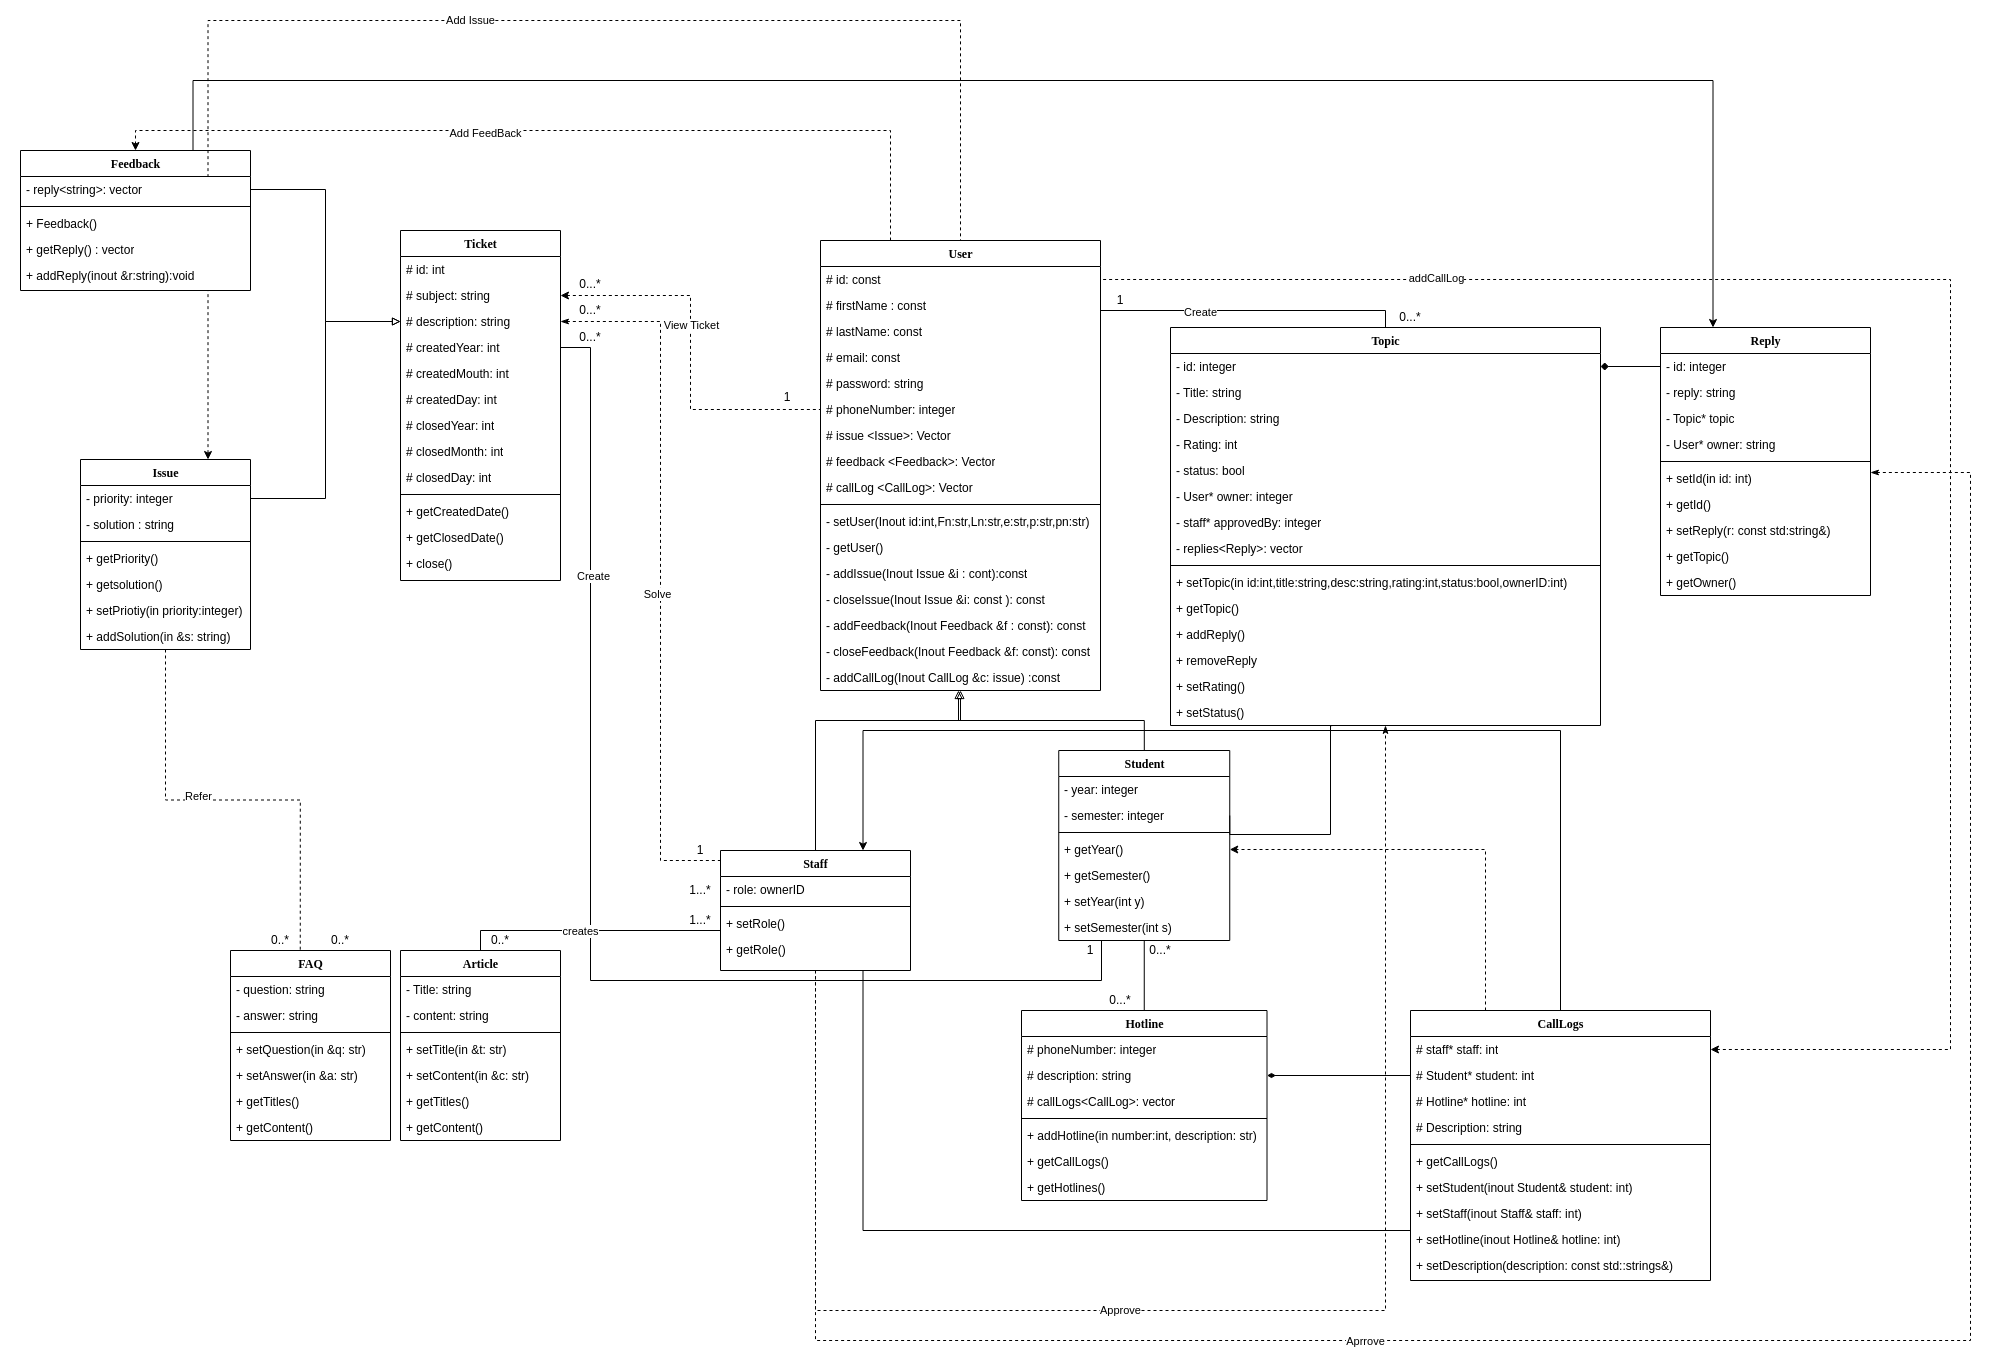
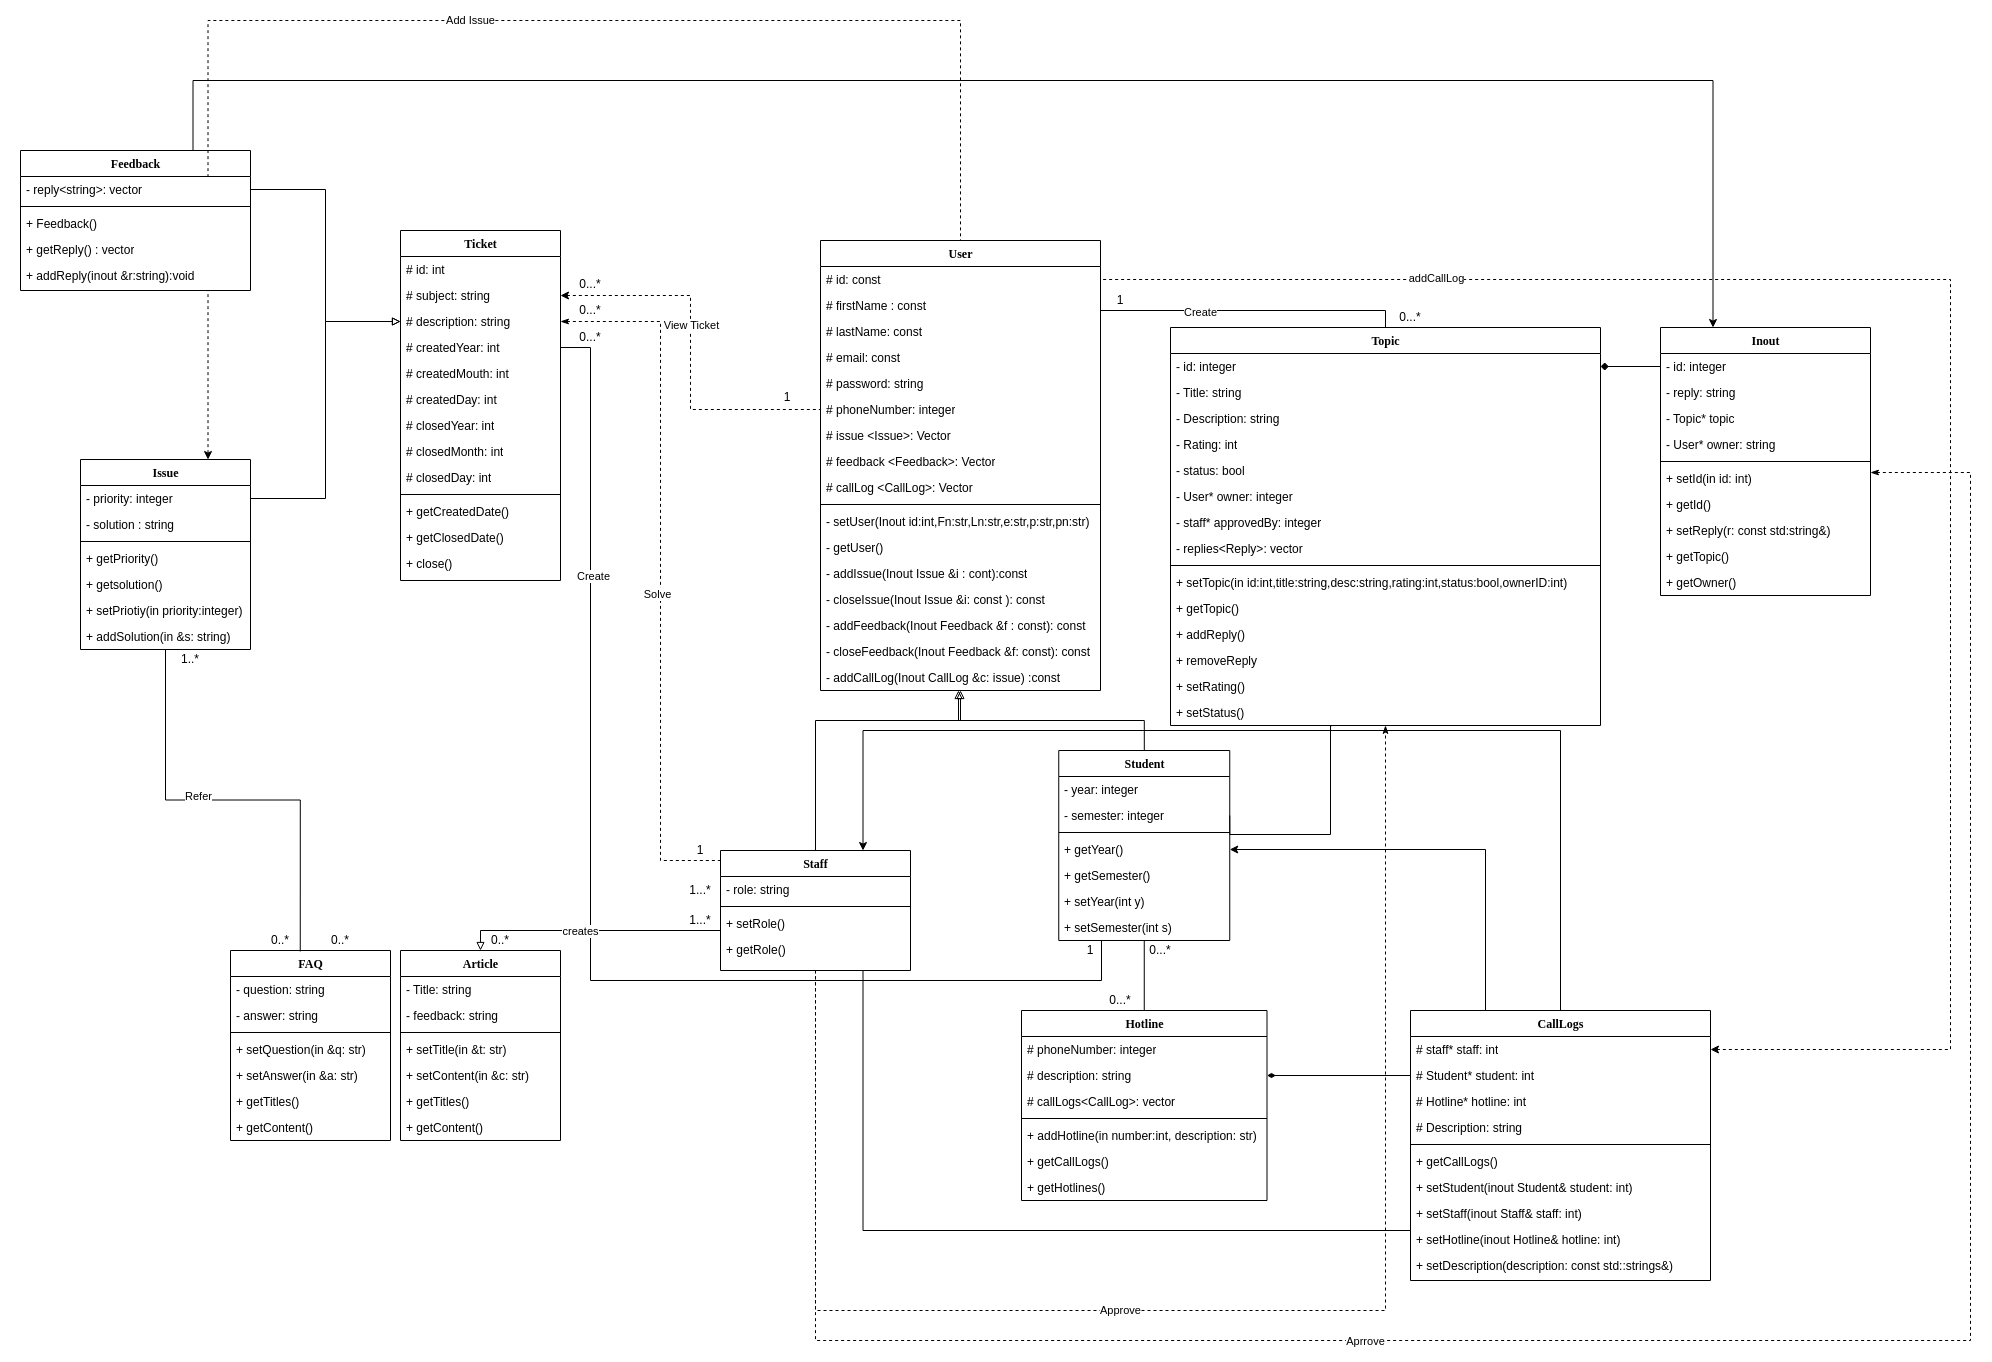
edge "User" -> "Feedback": removed, label "Add FeedBack"
node "Reply": label "Reply" -> "Inout"
node "1..*": added
edge "Issue" -- "FAQ": style dashed -> solid
edge "CallLogs" -> "+ getYear()": style dashed -> solid
node "- role: ownerID": label "- role: ownerID" -> "- role: string"
edge "+ setRole()" -- "Article": arrowhead none -> block
node "- content: string": label "- content: string" -> "- feedback: string"
